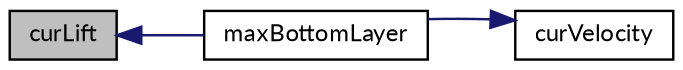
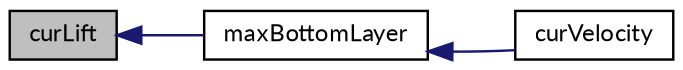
edge "maxBottomLayer" -> "curVelocity": reversed
